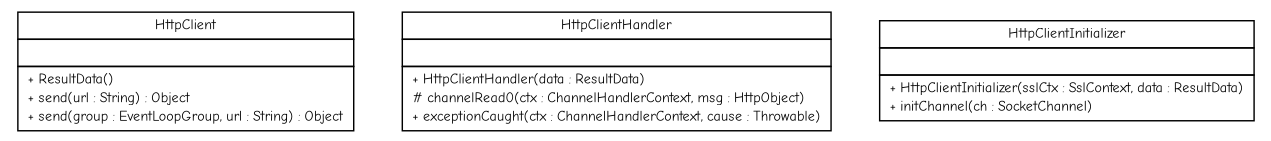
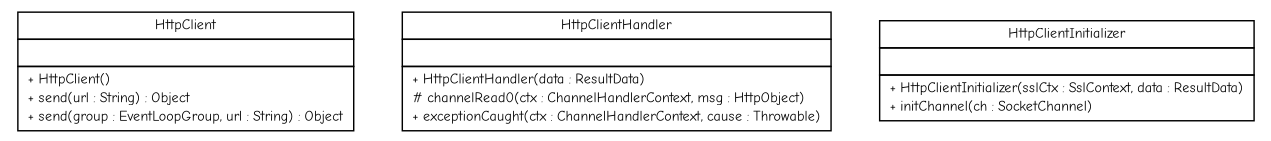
node "HttpClient": text "+ ResultData()" -> "+ HttpClient()"
